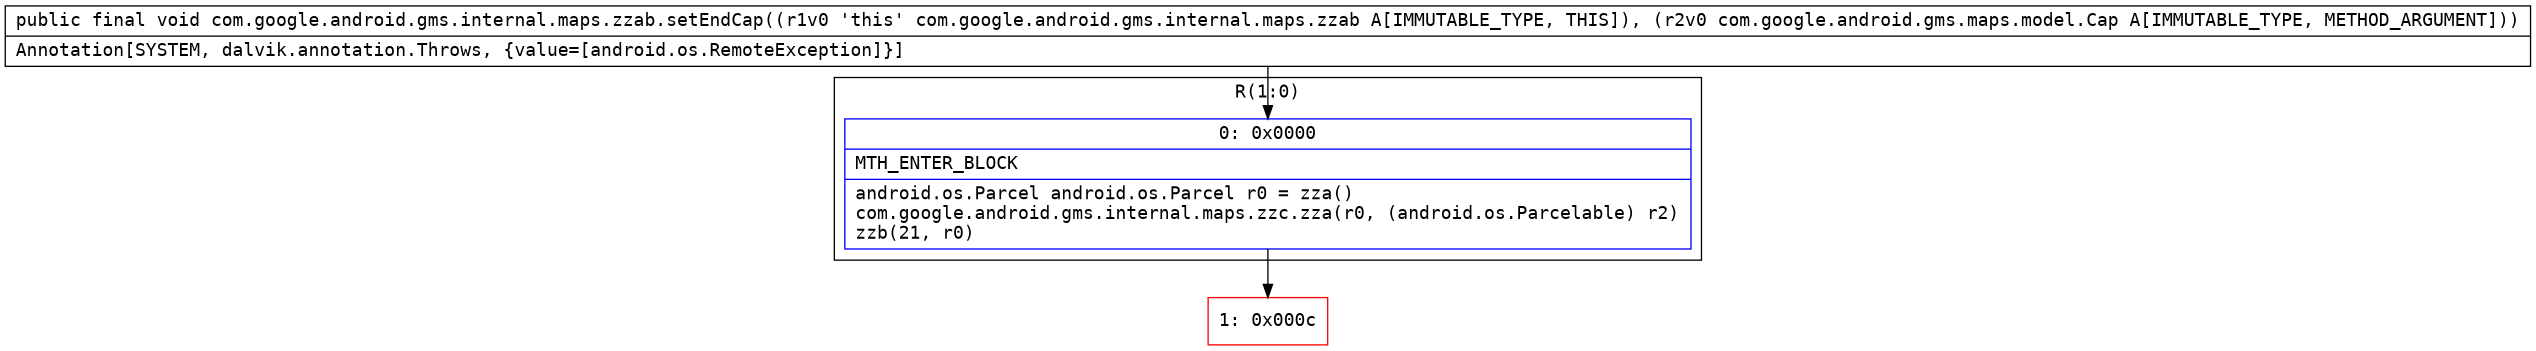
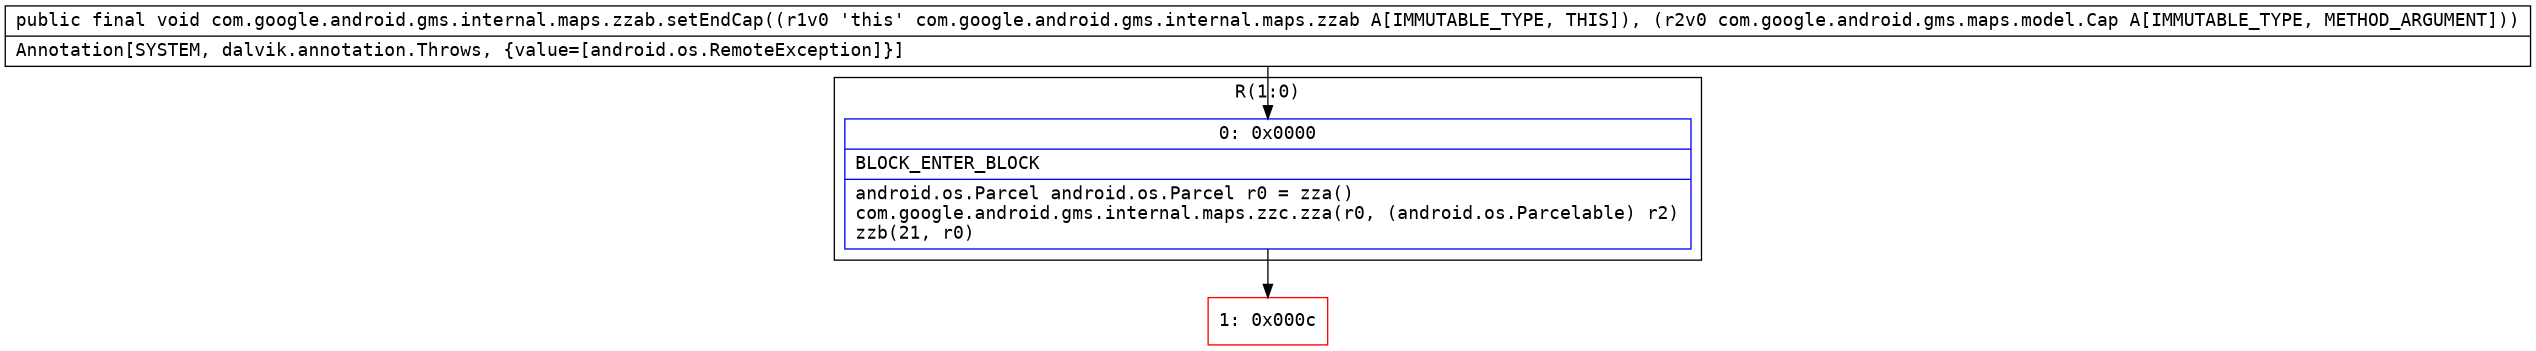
node "0: 0x0000": text "MTH_ENTER_BLOCK" -> "BLOCK_ENTER_BLOCK"
